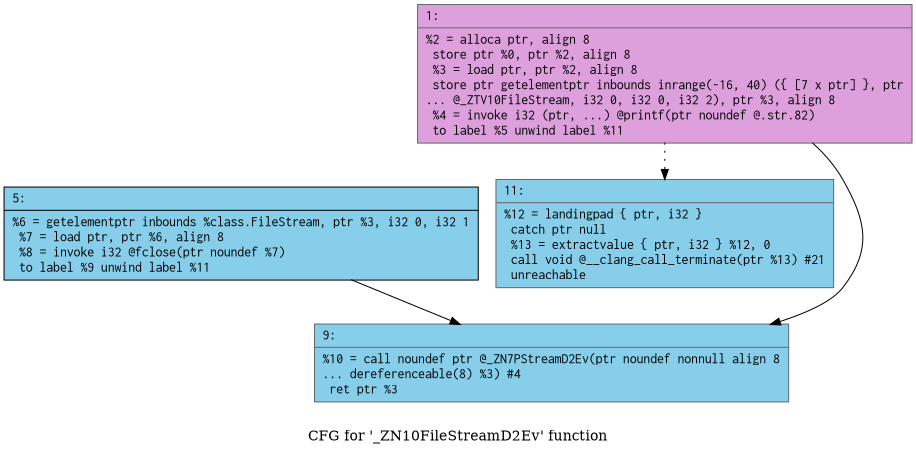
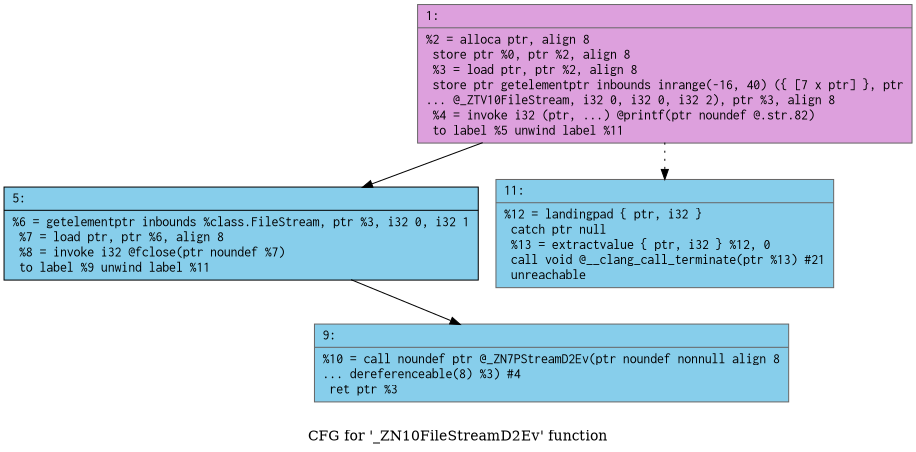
edge "1:" -> "9:": now "1:" -> "5:"
